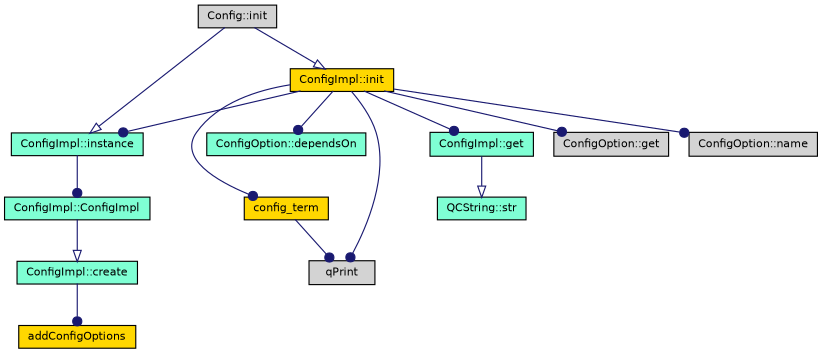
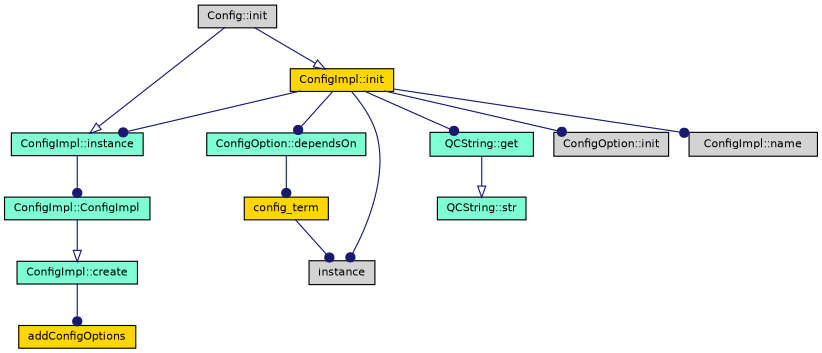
edge "ConfigImpl::init" -> "config_term": now "ConfigOption::dependsOn" -> "config_term"
node "ConfigImpl::get": label "ConfigImpl::get" -> "QCString::get"
node "ConfigOption::get": label "ConfigOption::get" -> "ConfigOption::init"
node "ConfigOption::name": label "ConfigOption::name" -> "ConfigImpl::name"
node "qPrint": label "qPrint" -> "instance"
